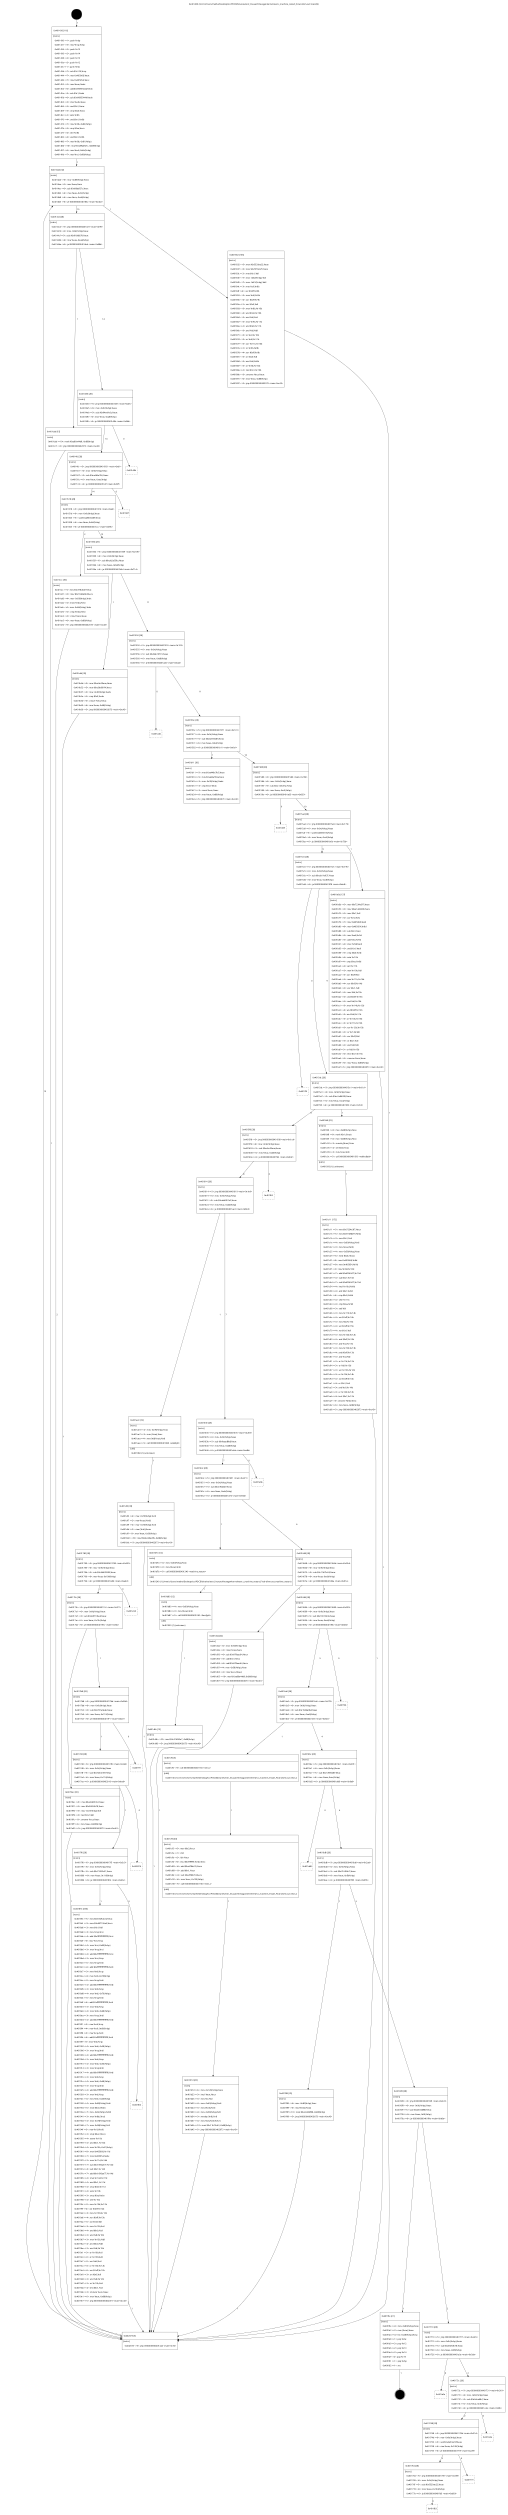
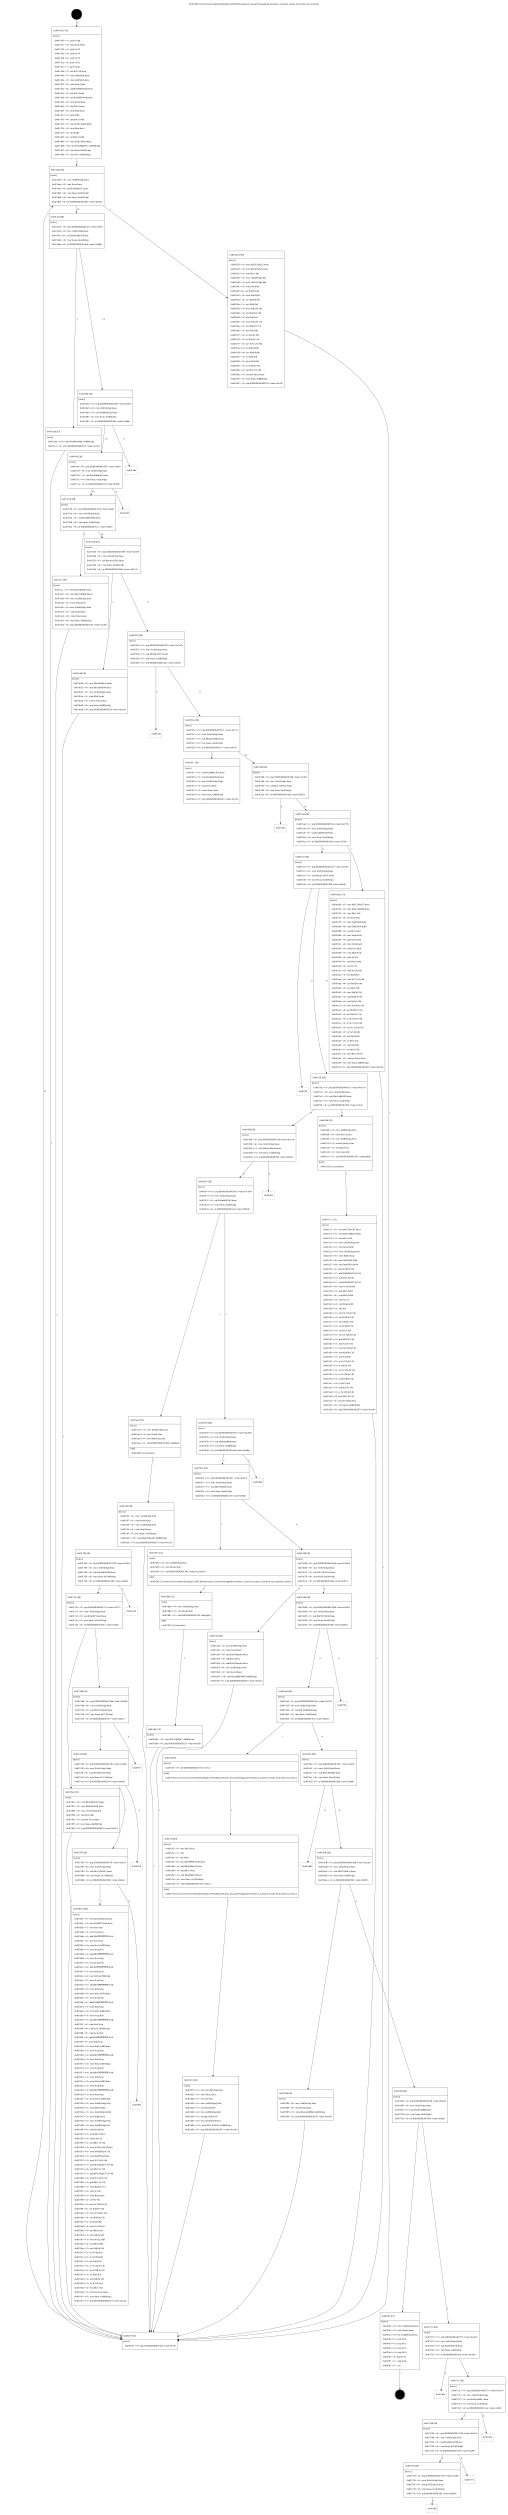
edge "0x40189c [336]" -> "0x402073 [5]": removed, label "1"
